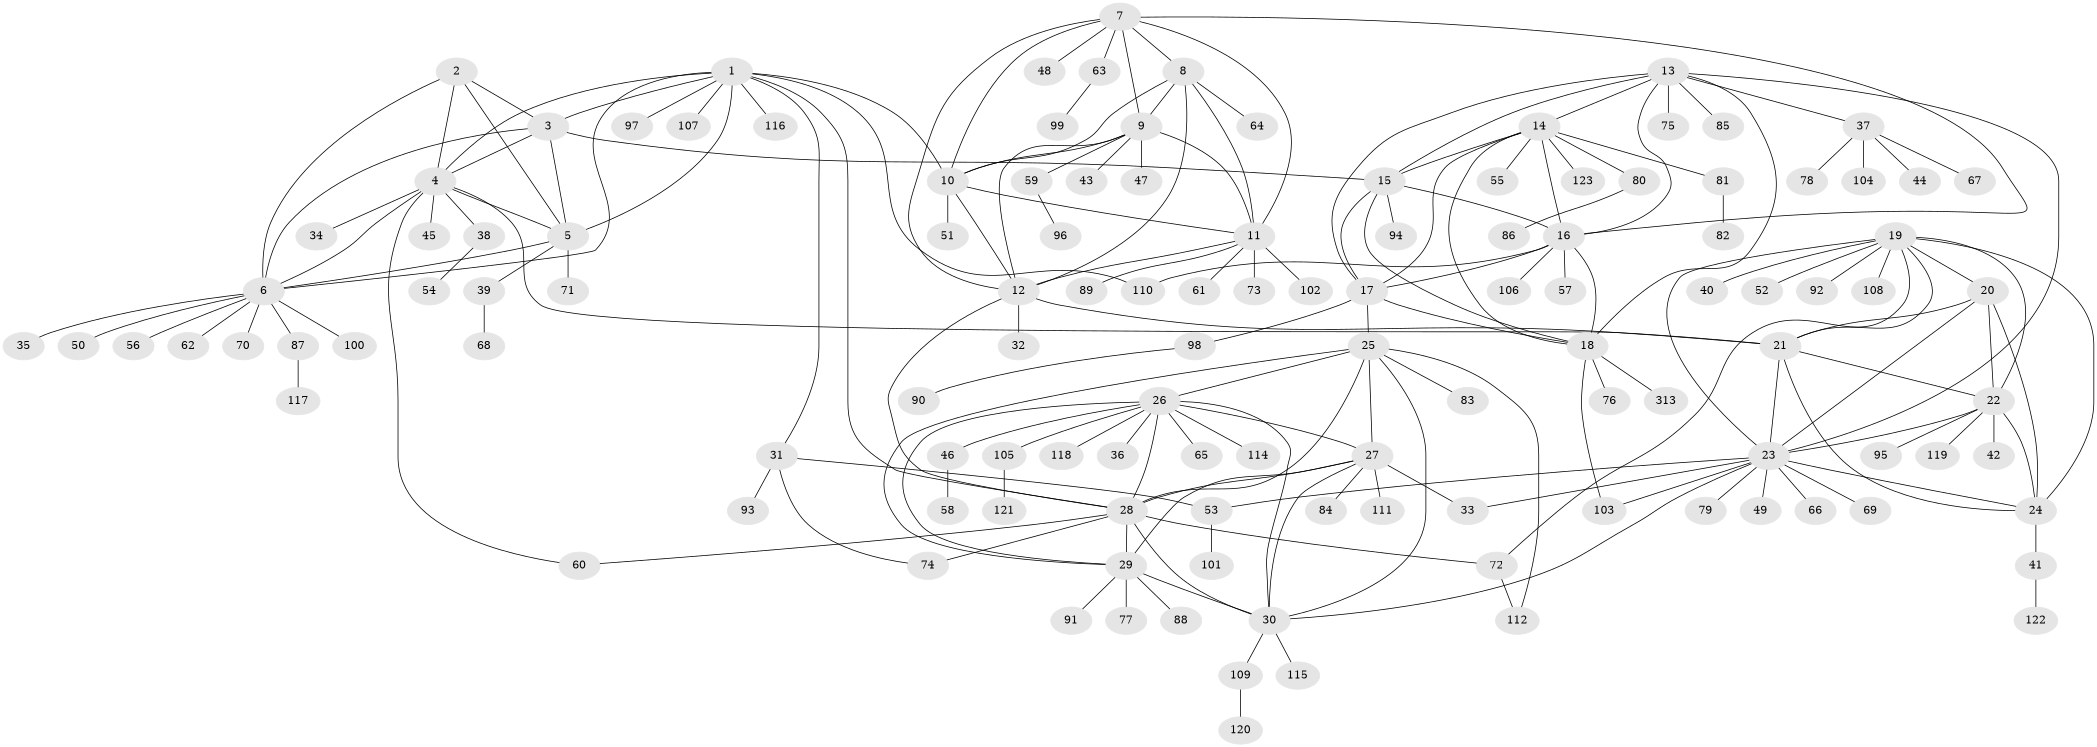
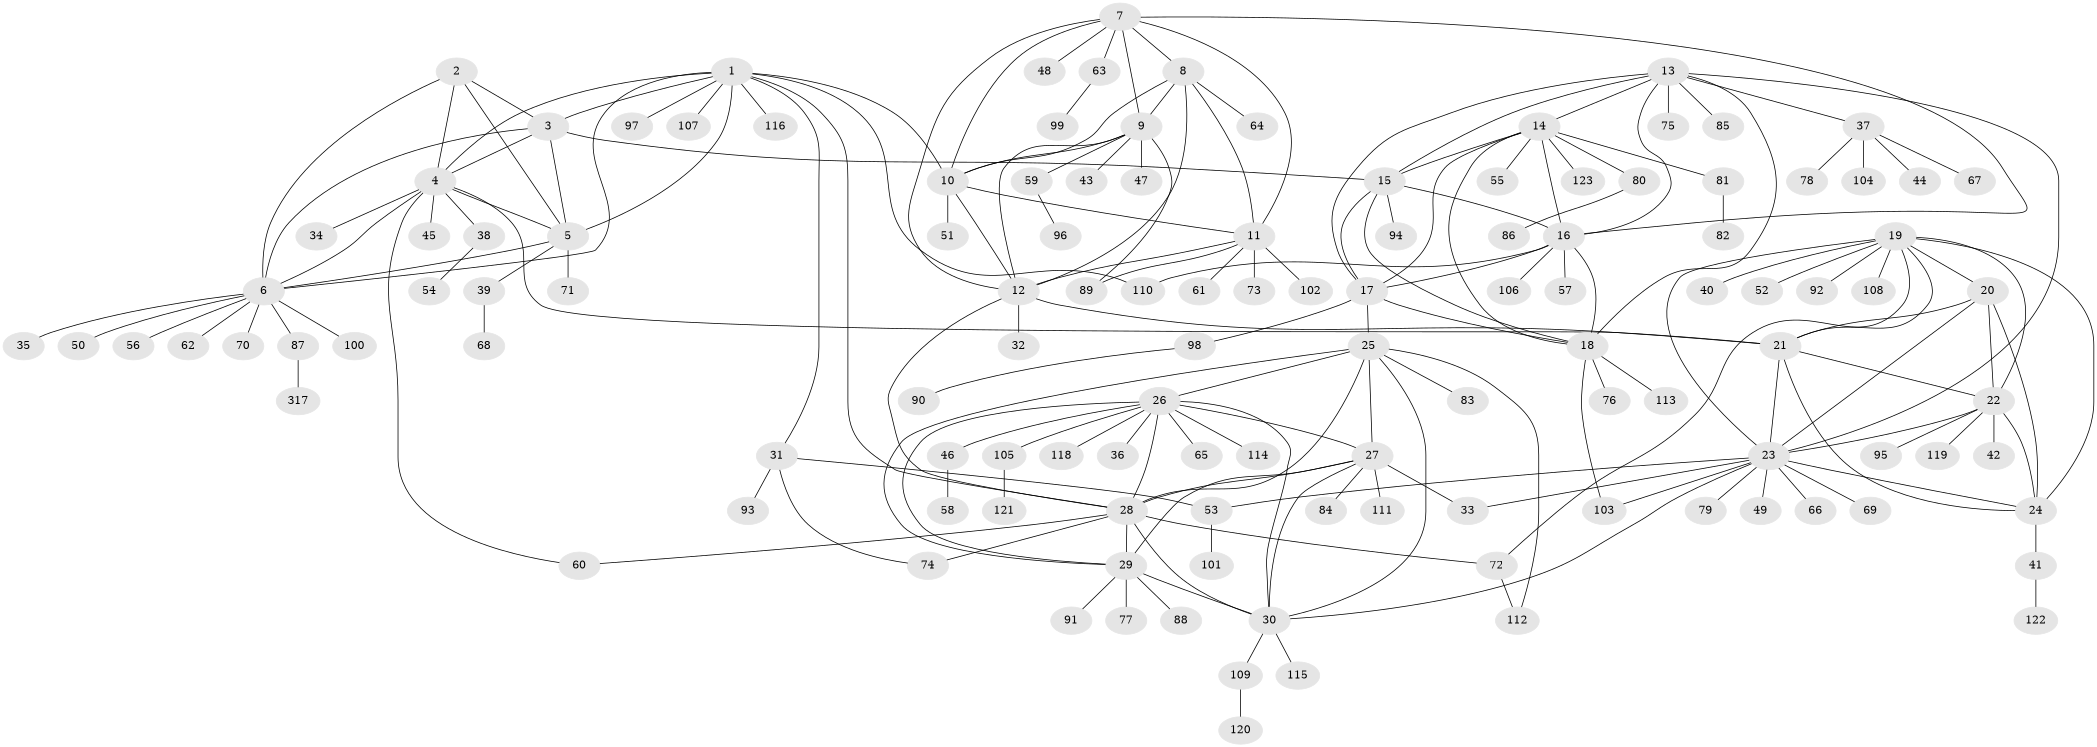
edge "9" -- "11": now "9" -- "89"
node "117": label "117" -> "317"
node "313": label "313" -> "113"
